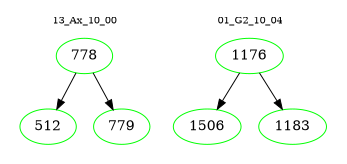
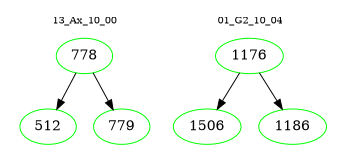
node "1183": label "1183" -> "1186"
